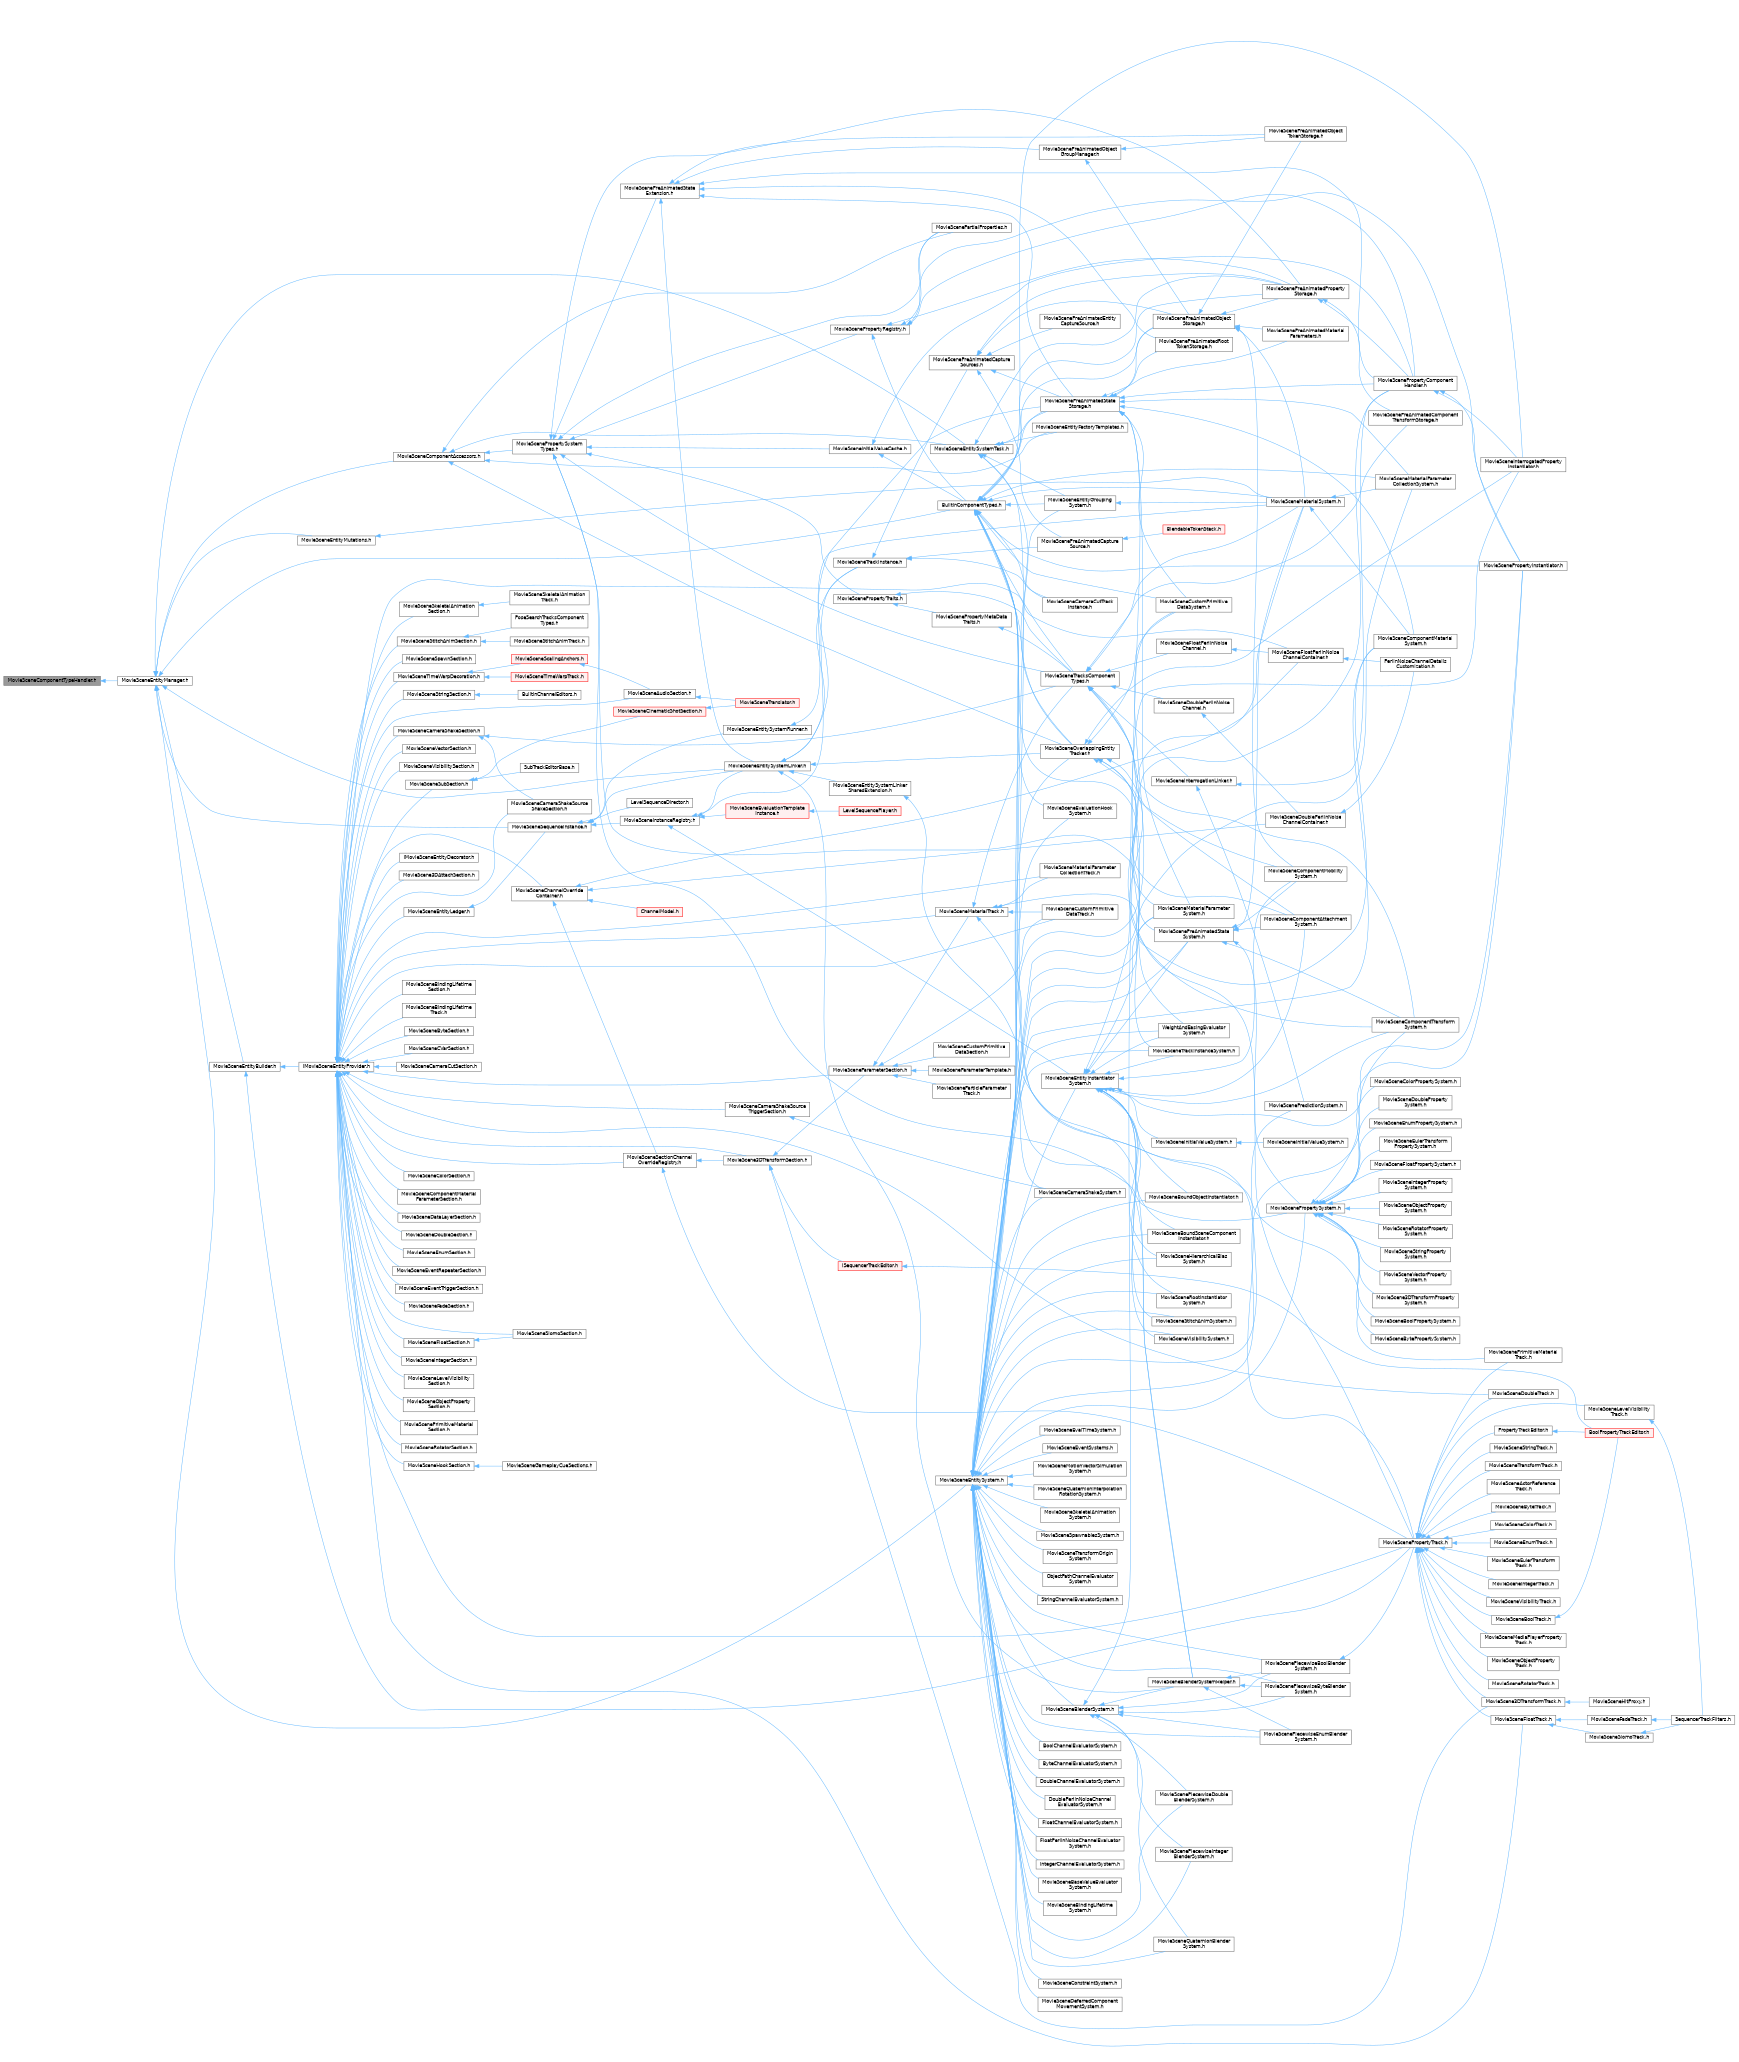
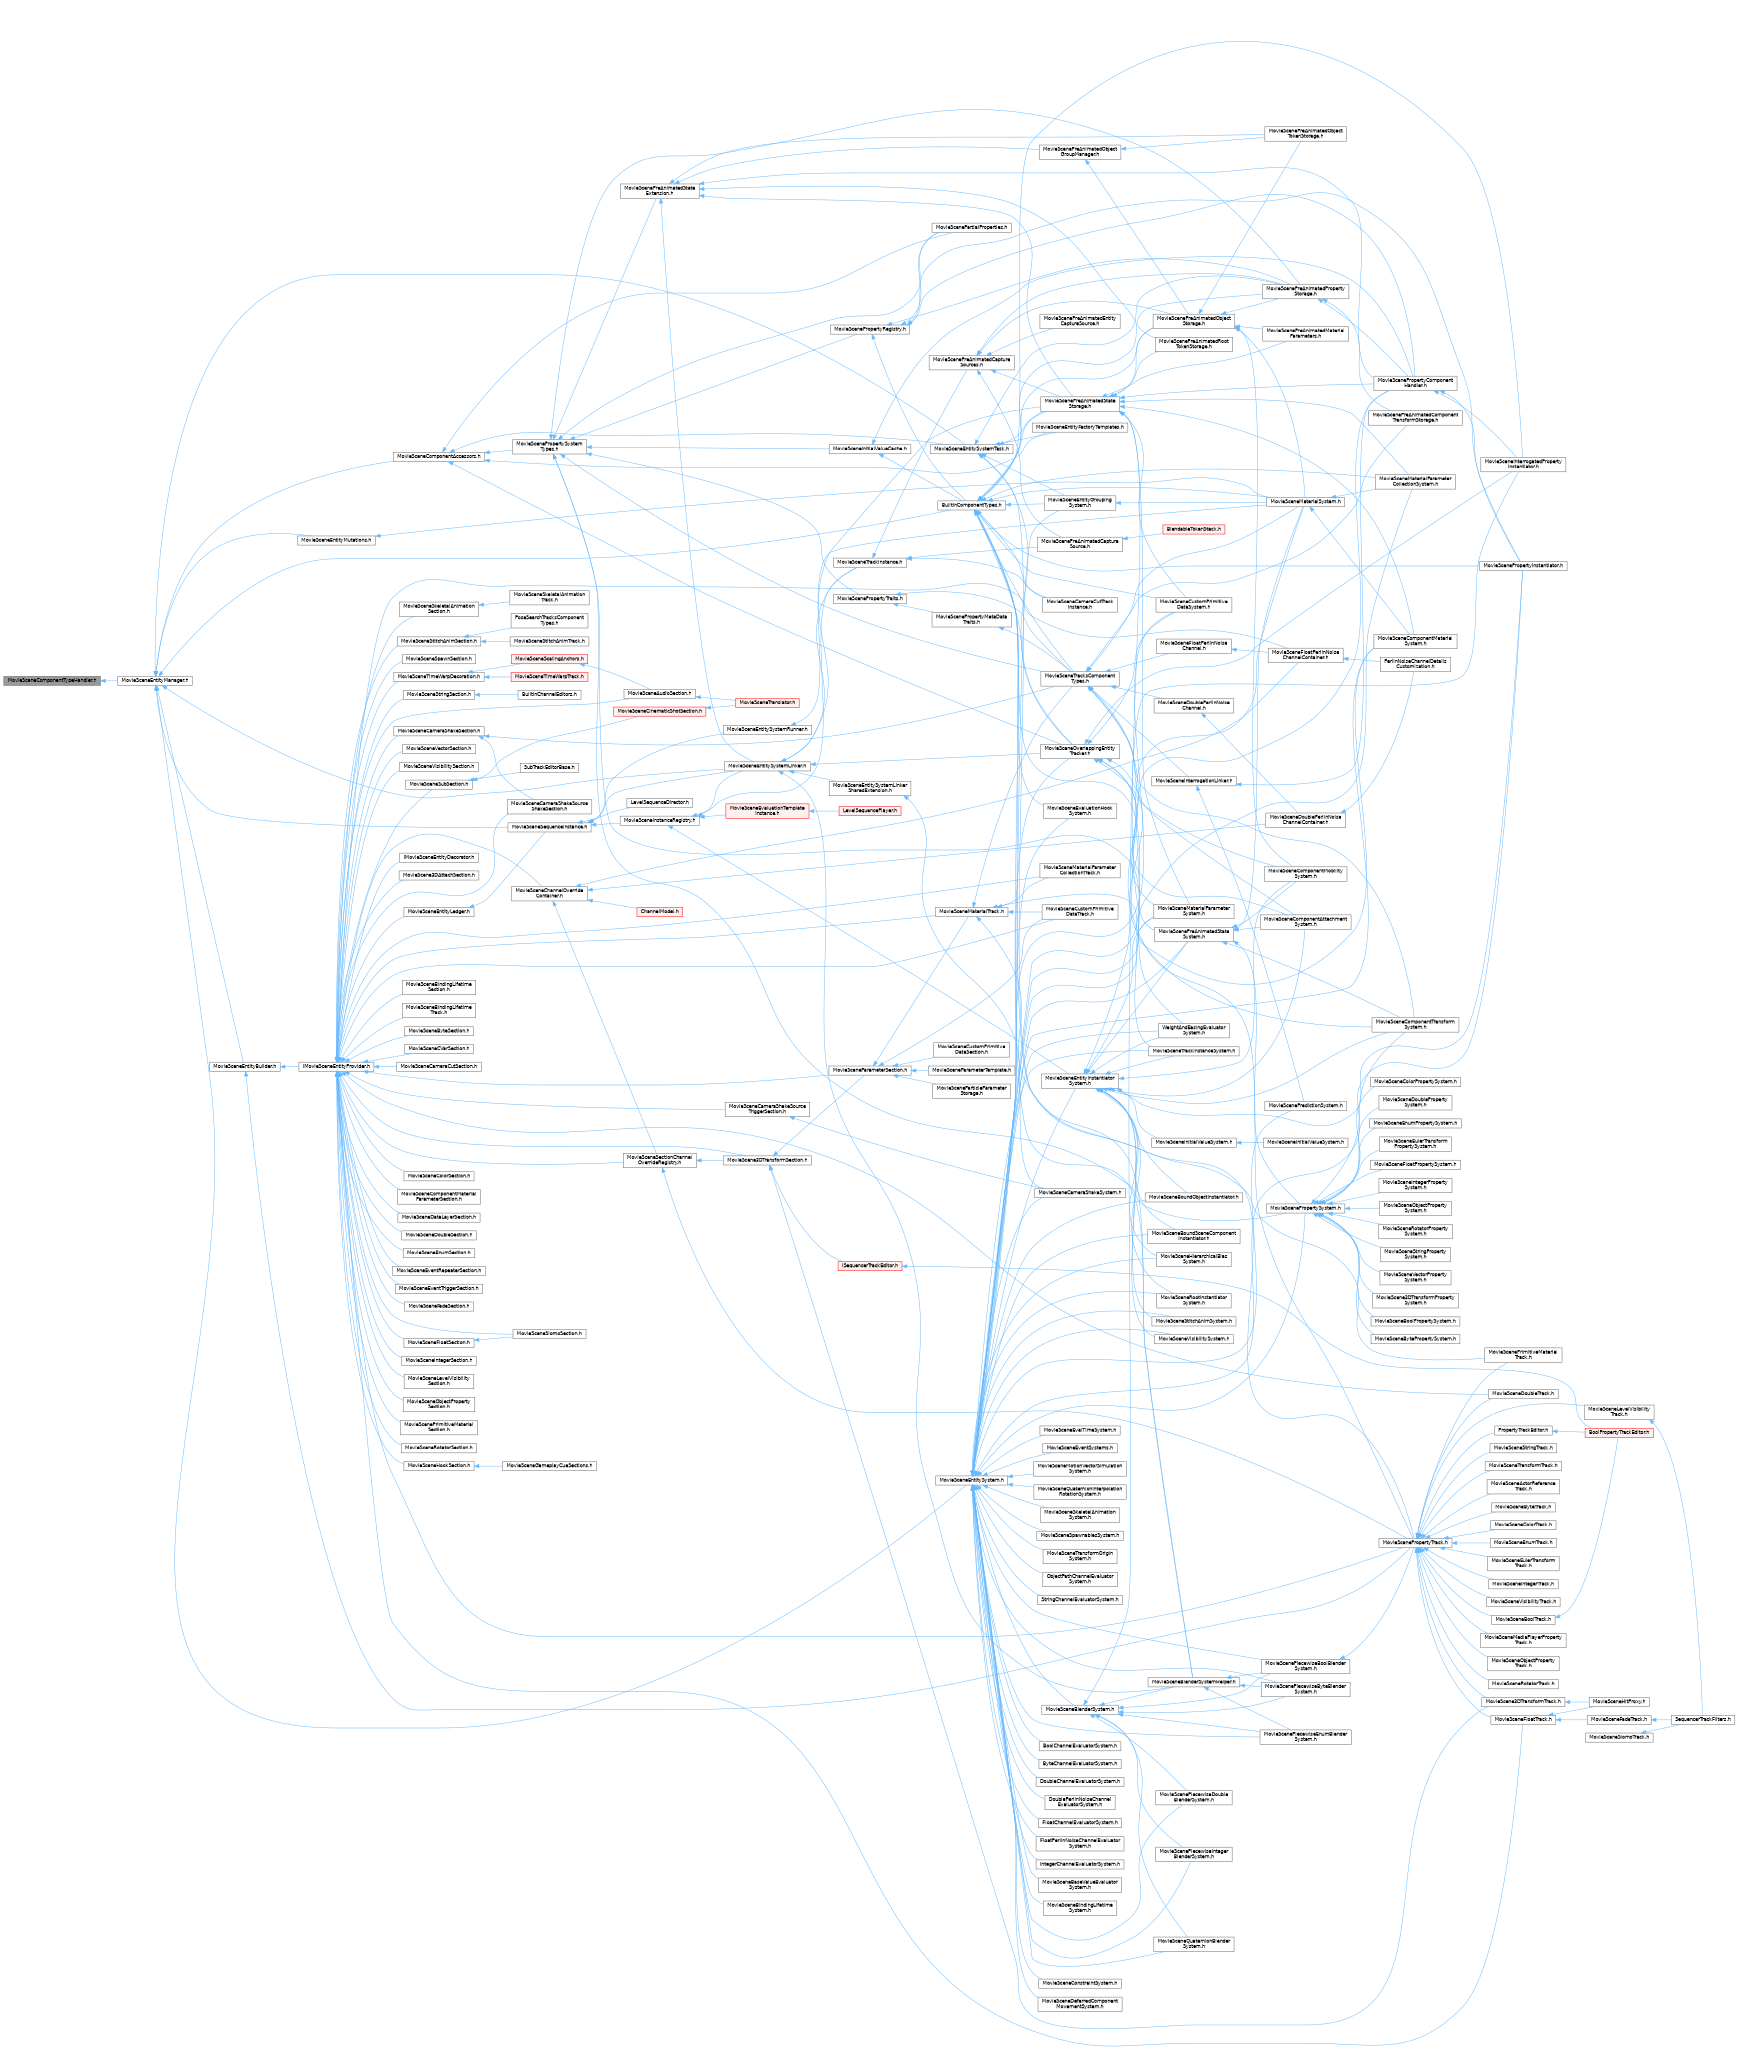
node "MovieSceneParticleParameter Track.h": label "MovieSceneParticleParameter Track.h" -> "MovieSceneParticleParameter Storage.h"
edge "MovieSceneSlomoTrack.h" -> "MovieSceneFloatTrack.h": now "MovieSceneHitProxy.h" -> "MovieSceneFloatTrack.h"
